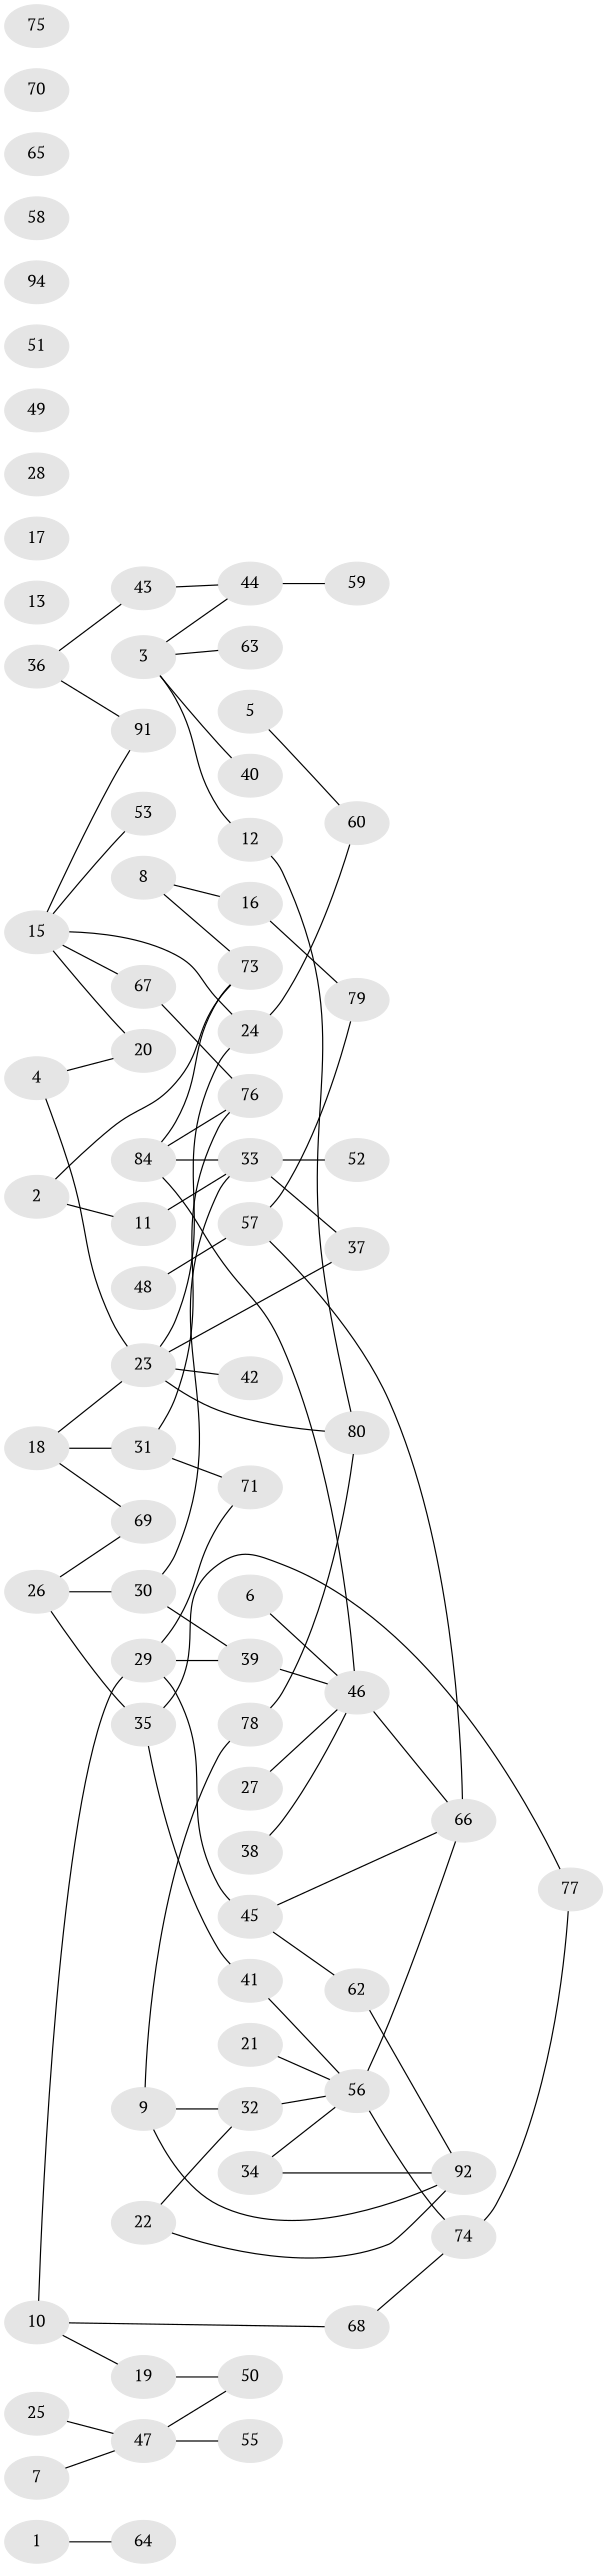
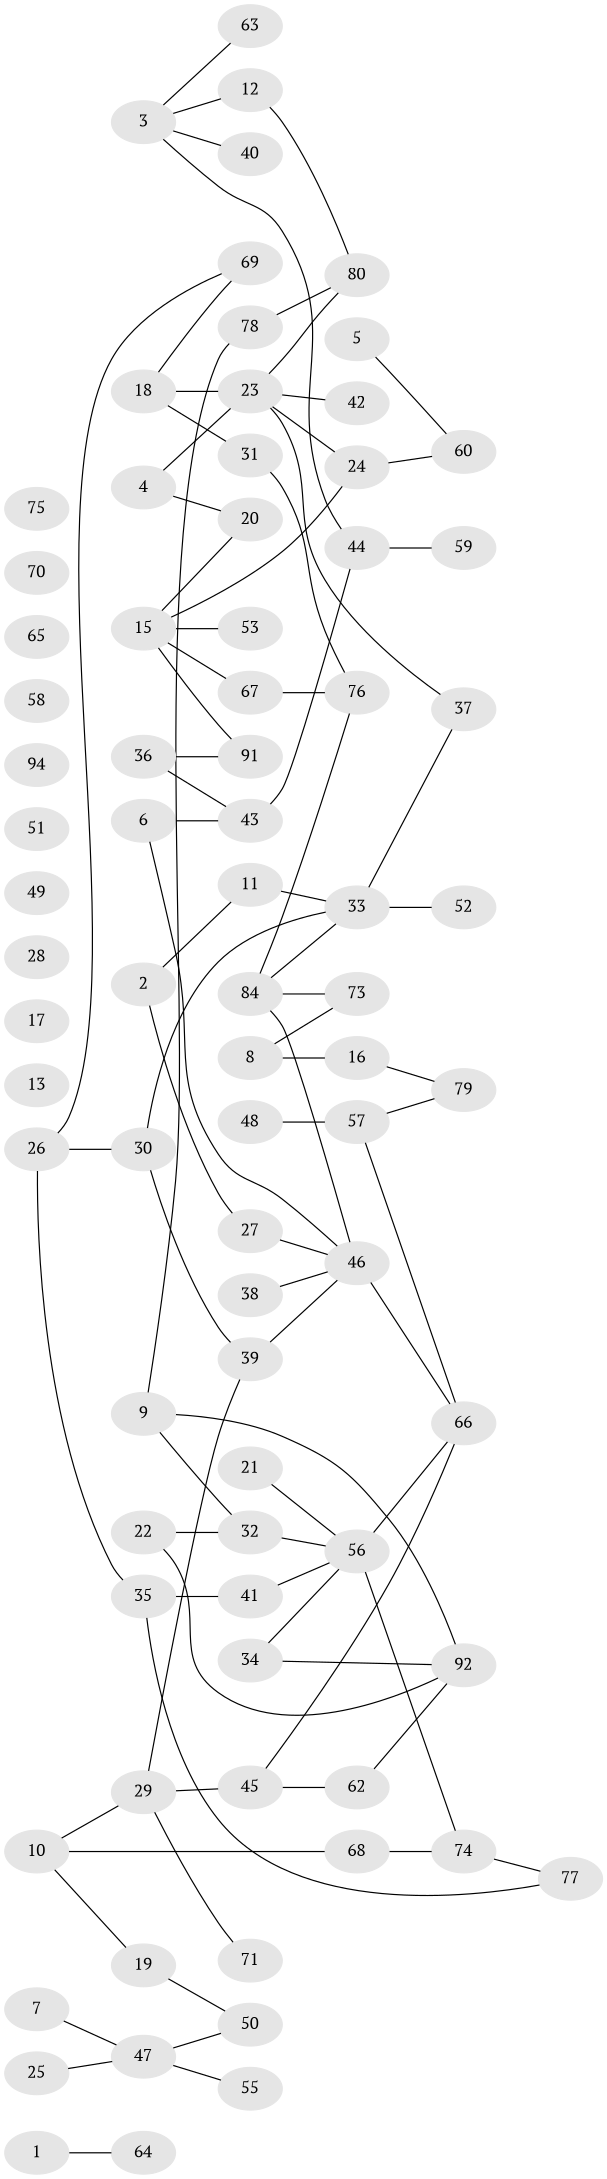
edge "6" -- "43": added
edge "73" -- "2": now "27" -- "2"
edge "31" -- "71": removed
